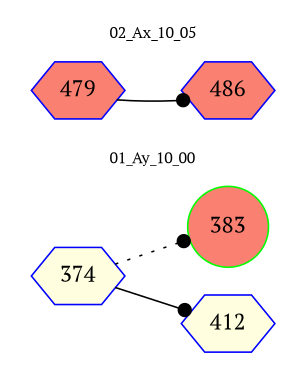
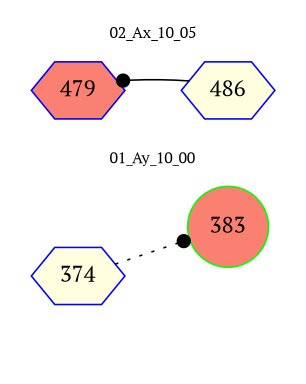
node "486": fillcolor salmon -> lightyellow
edge "479" -> "486": reversed
node "412": removed
